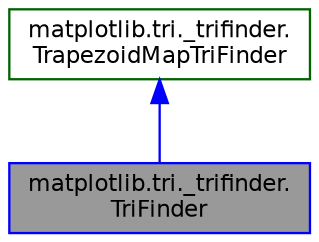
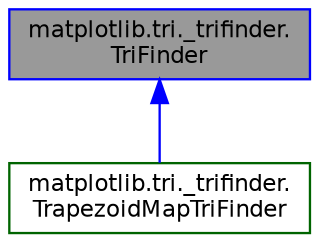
edge "matplotlib.tri._trifinder. TriFinder" -> "matplotlib.tri._trifinder. TrapezoidMapTriFinder": reversed
